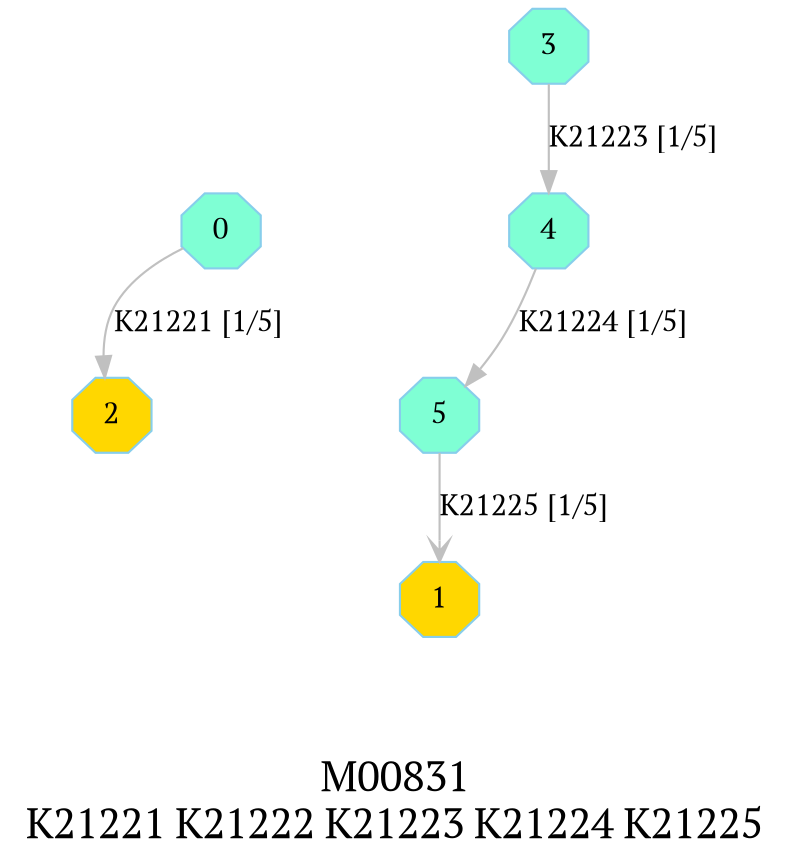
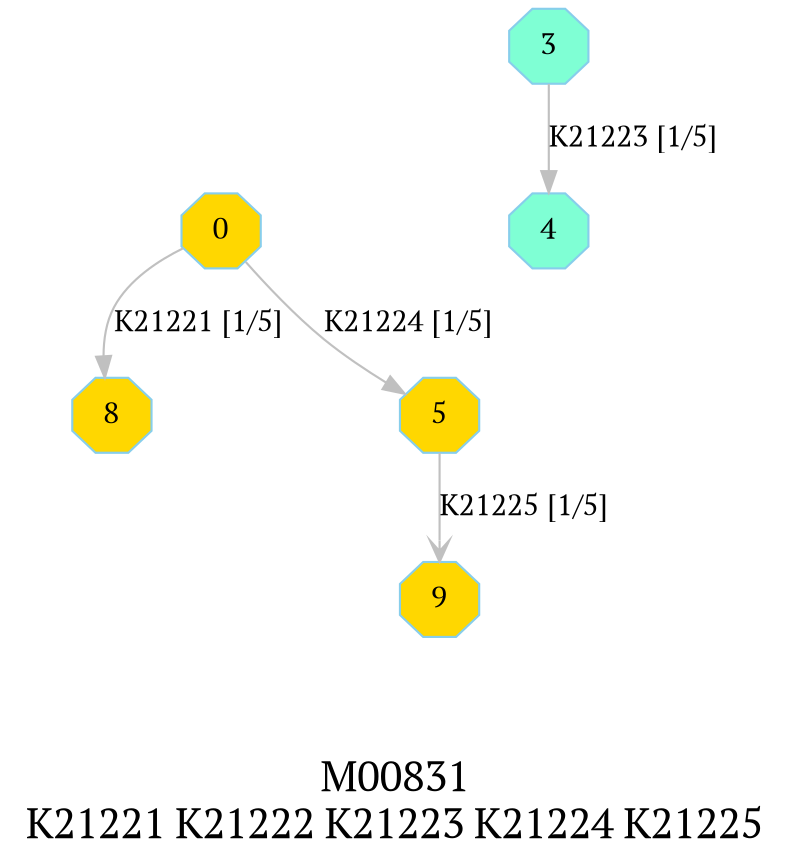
node "0": fillcolor aquamarine -> gold
edge "4" -> "5": now "0" -> "5"
node "2": label "2" -> "8"
node "5": fillcolor aquamarine -> gold
node "1": label "1" -> "9"
